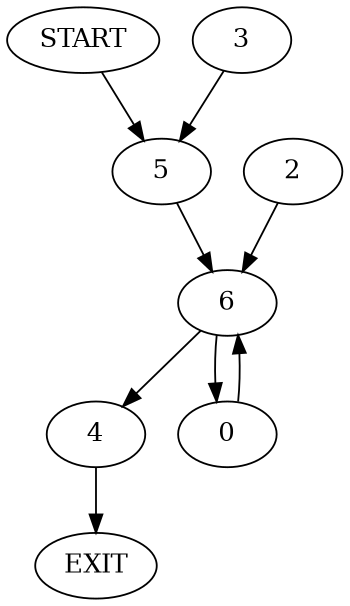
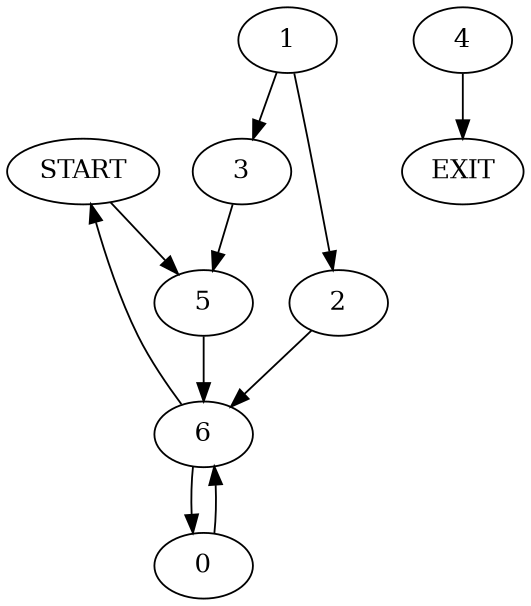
node "1": added
edge "6" -> "4": now "6" -> "START"
